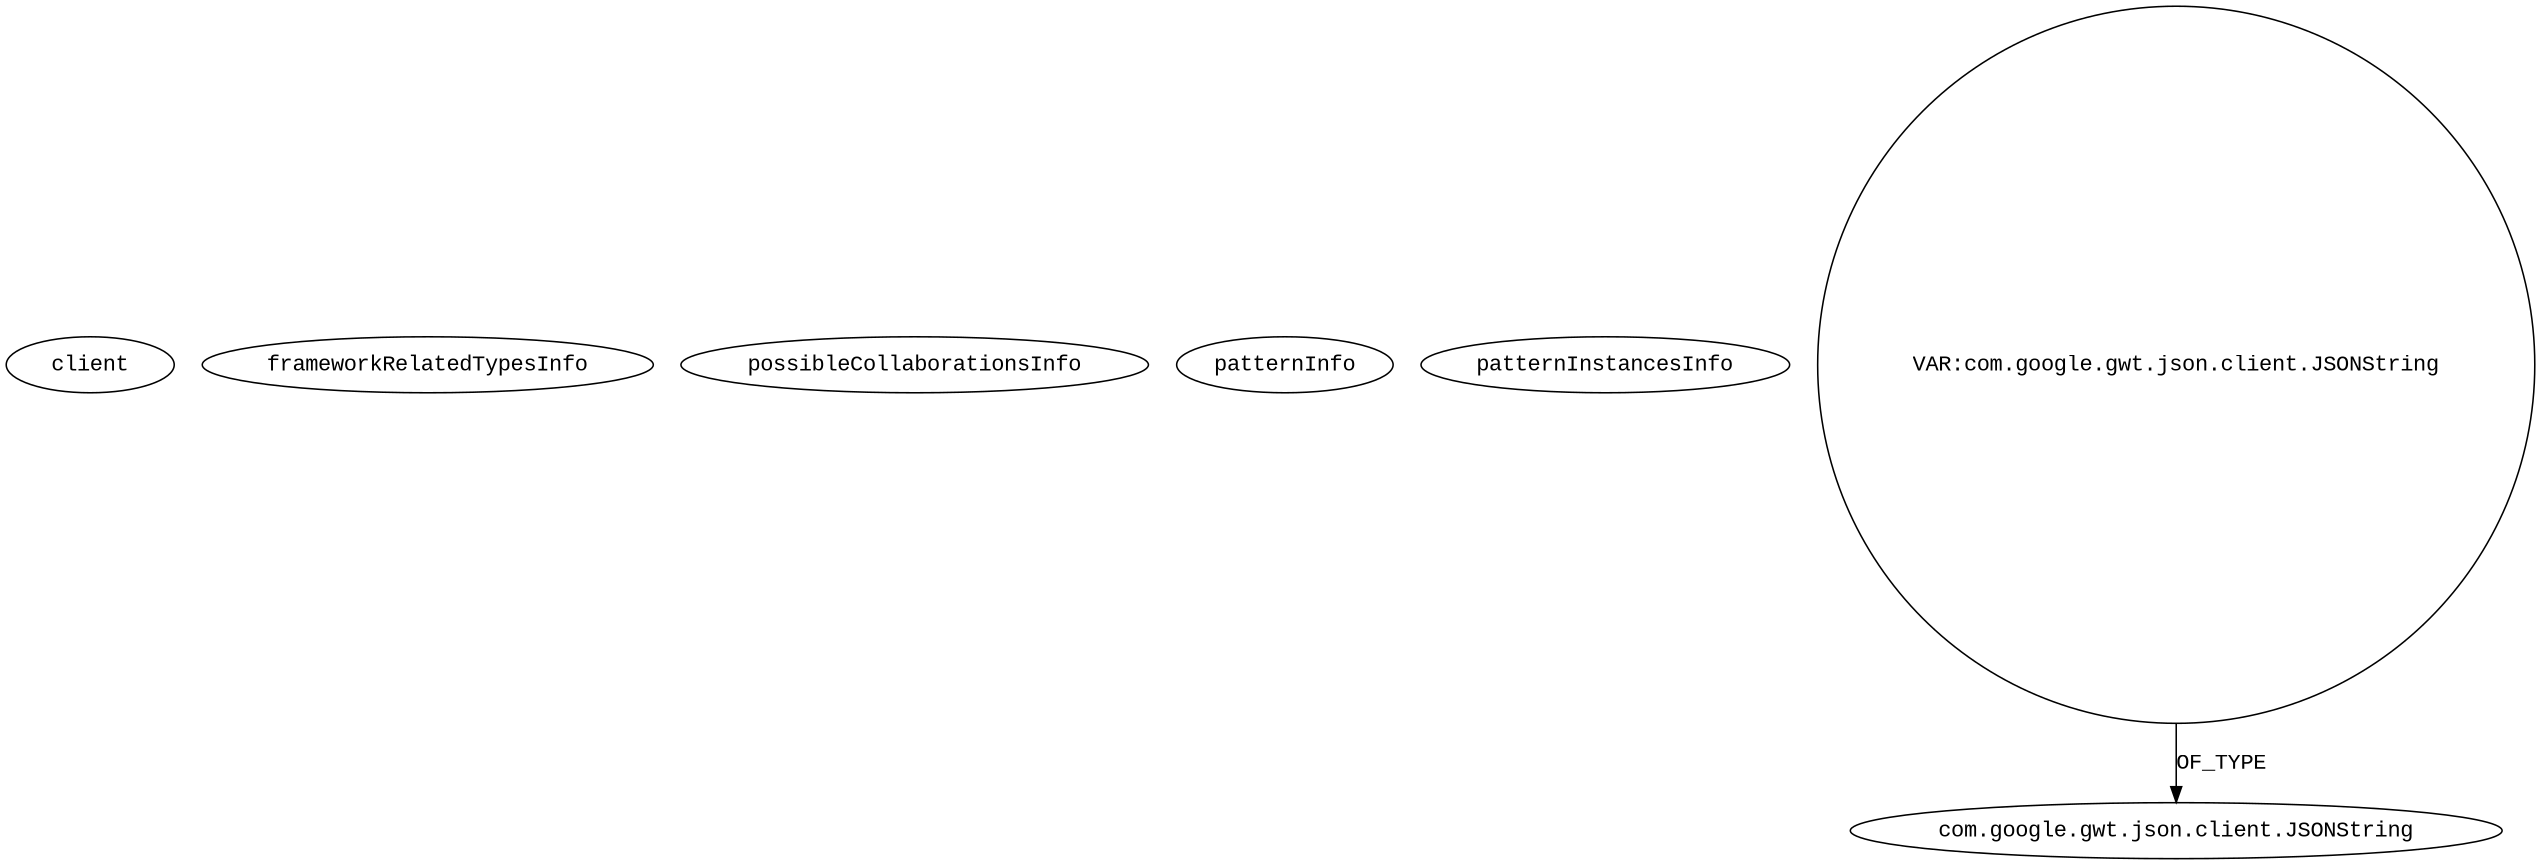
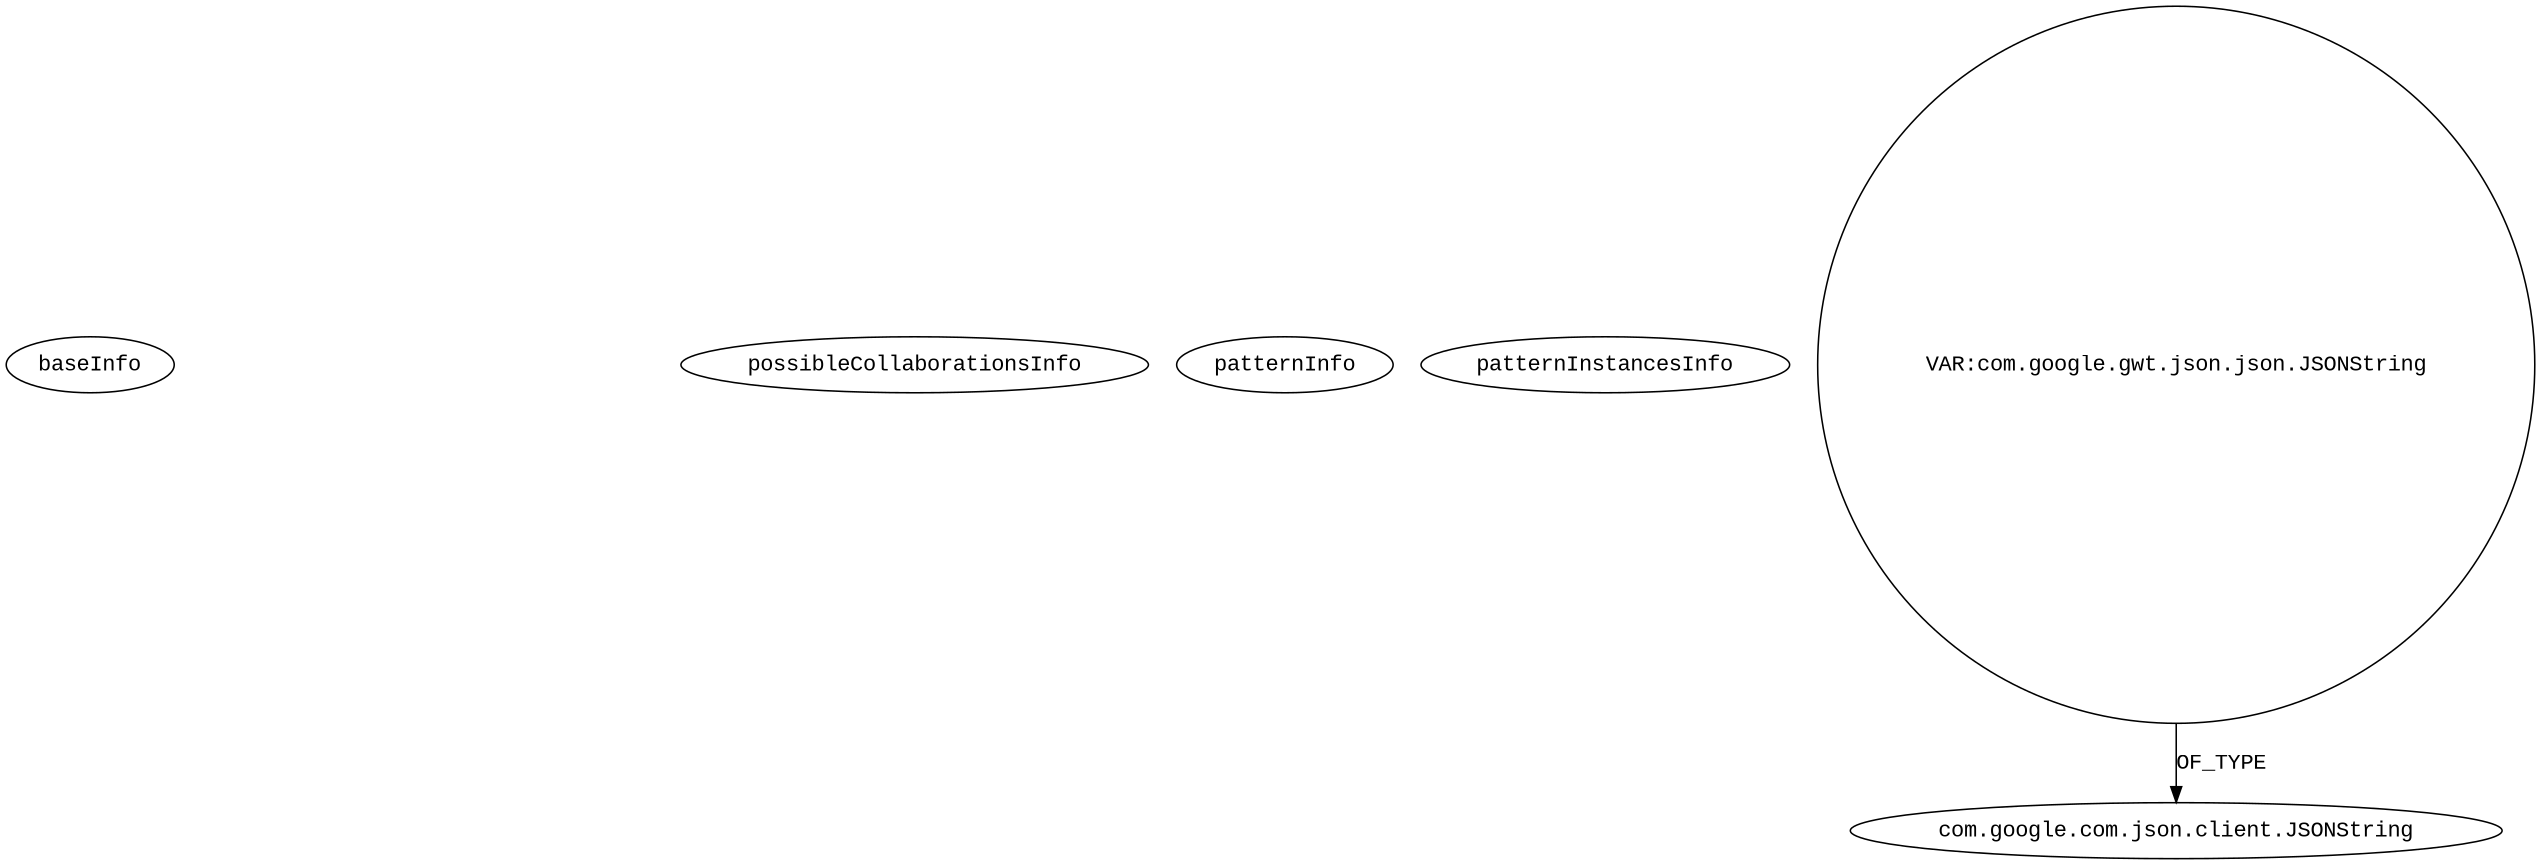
node "client": label "client" -> "baseInfo"
node "frameworkRelatedTypesInfo": removed
node "VAR:com.google.gwt.json.client.JSONString": label "VAR:com.google.gwt.json.client.JSONString" -> "VAR:com.google.gwt.json.json.JSONString"
node "com.google.gwt.json.client.JSONString": label "com.google.gwt.json.client.JSONString" -> "com.google.com.json.client.JSONString"
